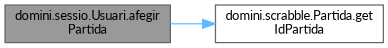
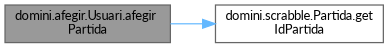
node "domini.sessio.Usuari.afegir Partida": label "domini.sessio.Usuari.afegir Partida" -> "domini.afegir.Usuari.afegir Partida"
